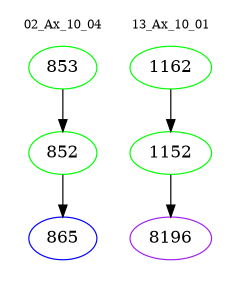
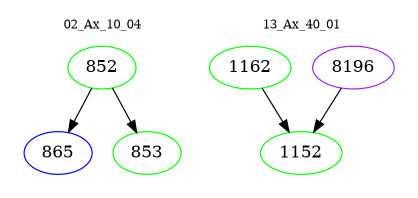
cluster "13_Ax_10_01": label "13_Ax_10_01" -> "13_Ax_40_01"
edge "853" -> "852": reversed
edge "1152" -> "8196": reversed
